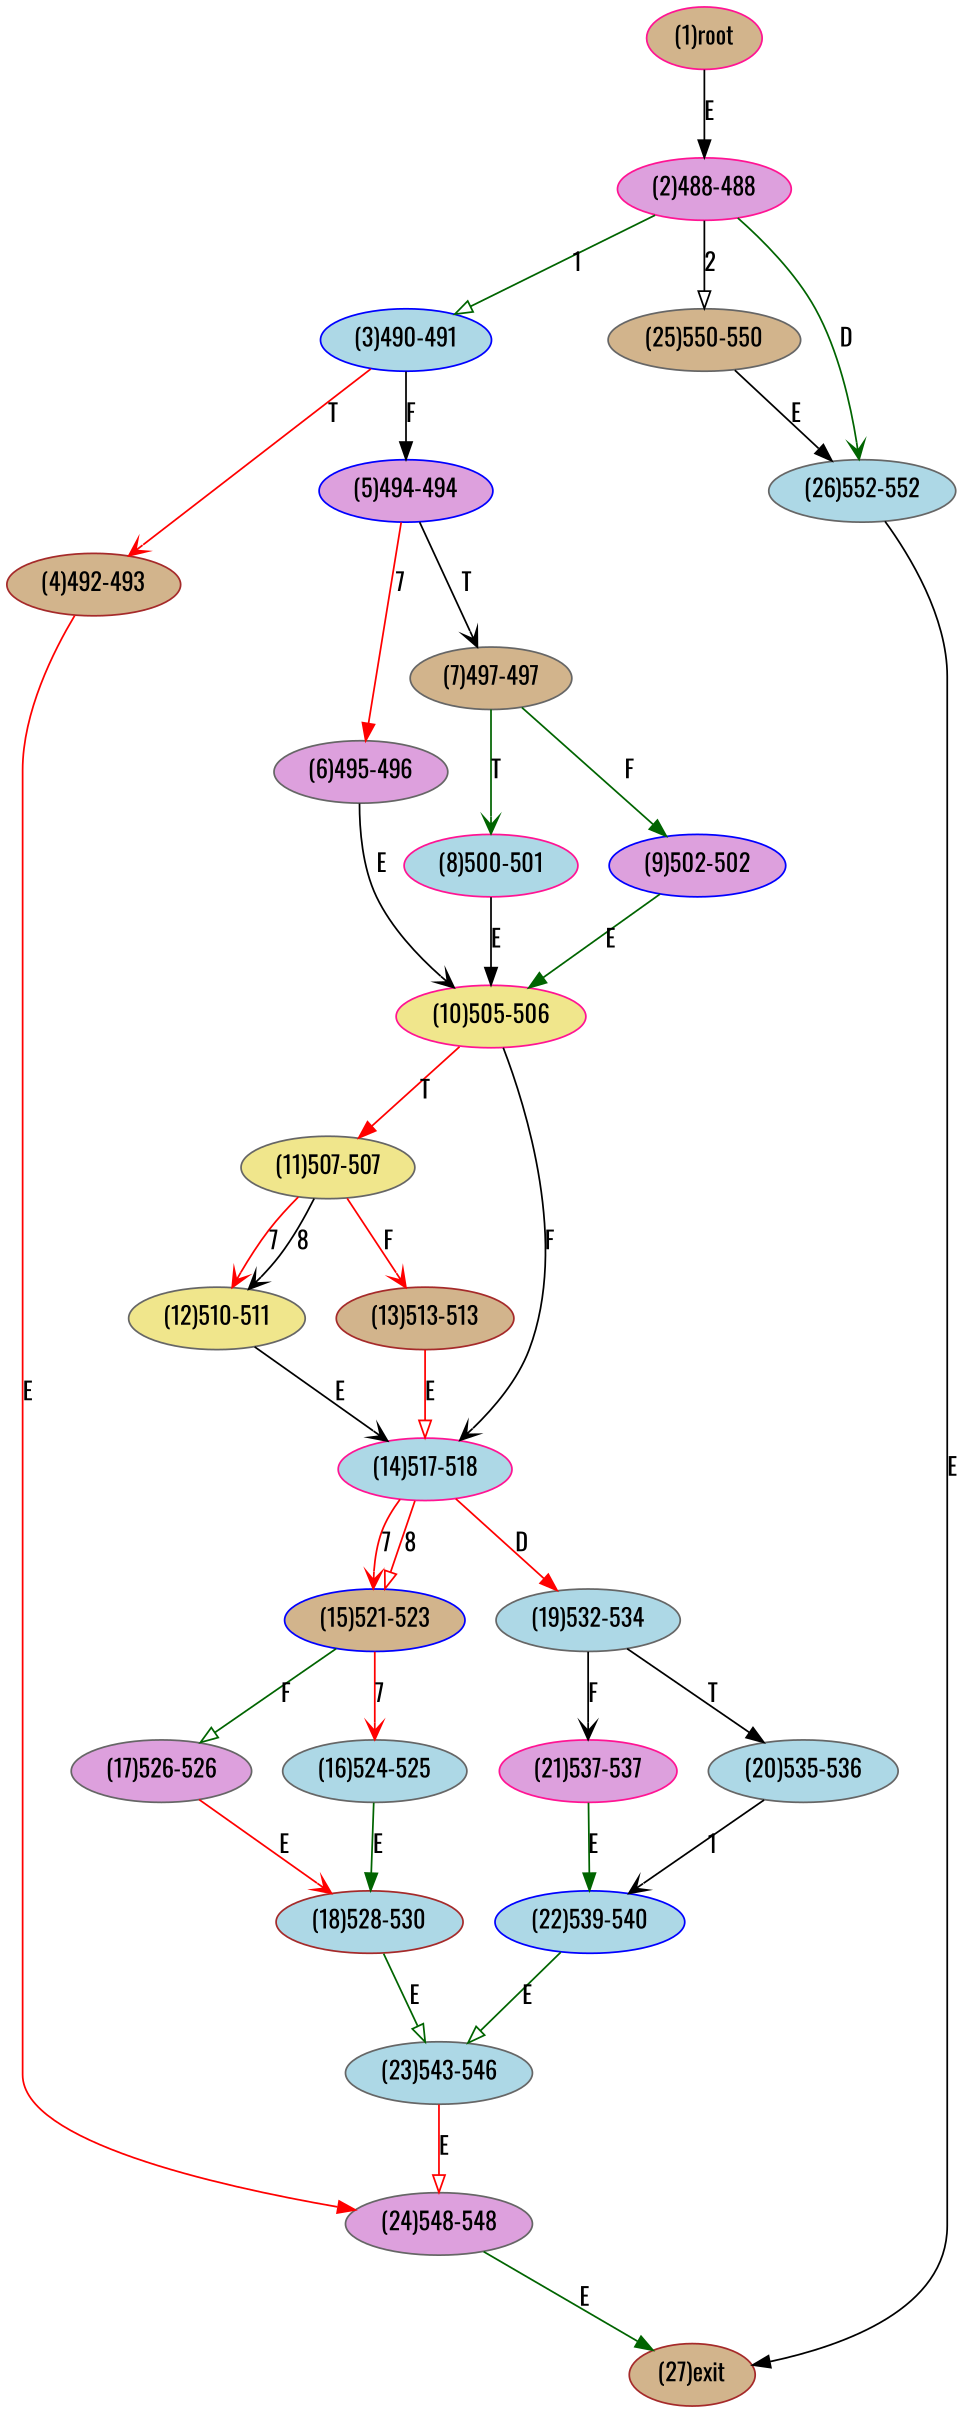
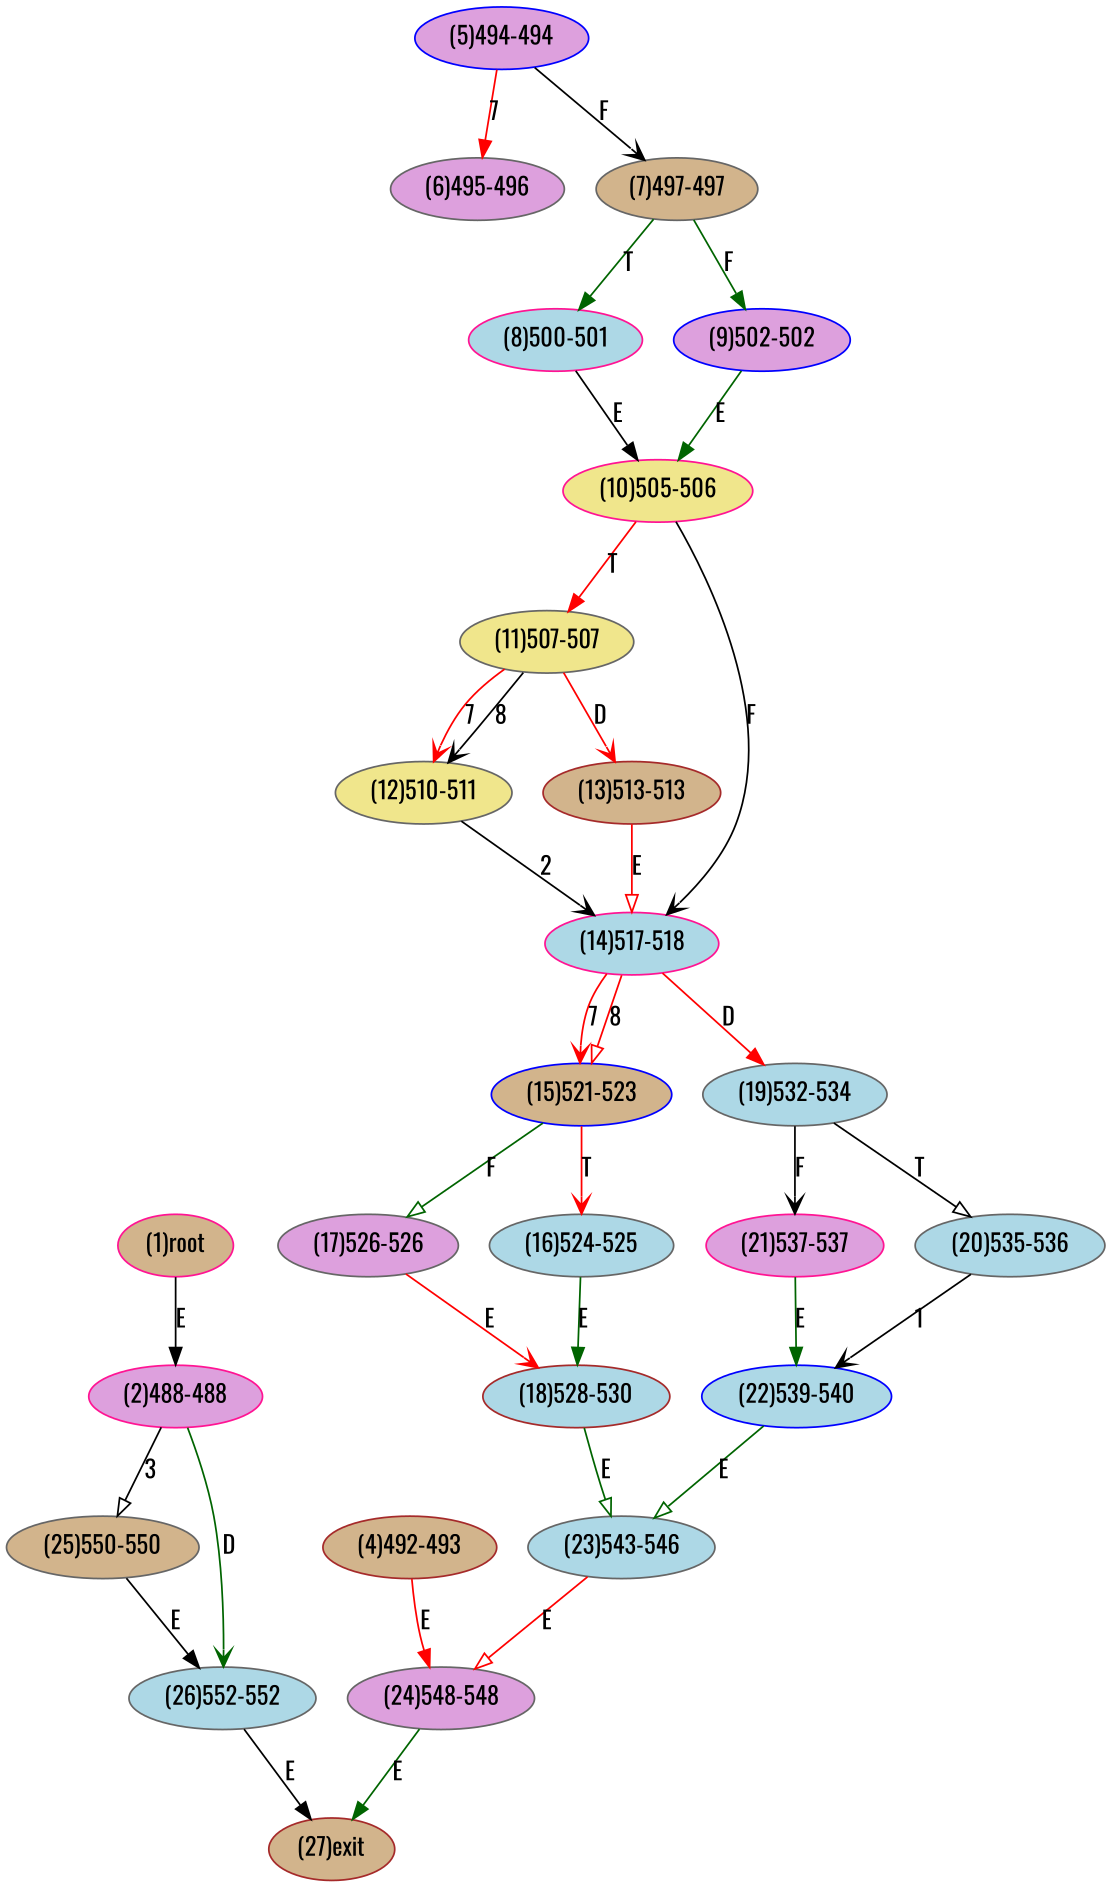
edge "(2)488-488" -> "(25)550-550": label "2" -> "3"
node "(3)490-491": removed
edge "(5)494-494" -> "(7)497-497": label "T" -> "F"
edge "(7)497-497" -> "(8)500-501": arrowhead vee -> normal
edge "(6)495-496" -> "(10)505-506": removed, label "E"
edge "(11)507-507" -> "(13)513-513": label "F" -> "D"
edge "(12)510-511" -> "(14)517-518": label "E" -> "2"
edge "(19)532-534" -> "(20)535-536": arrowhead normal -> onormal
edge "(15)521-523" -> "(16)524-525": label "7" -> "T"
